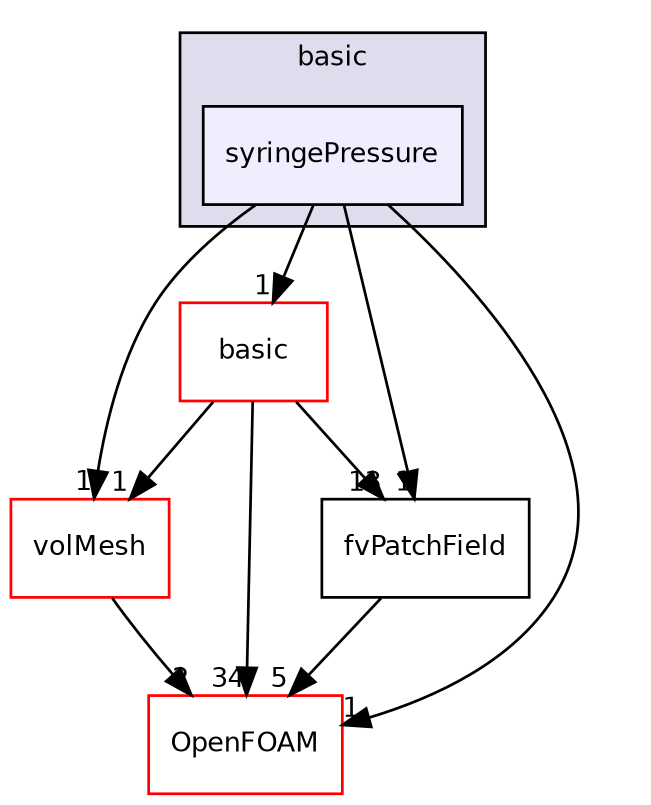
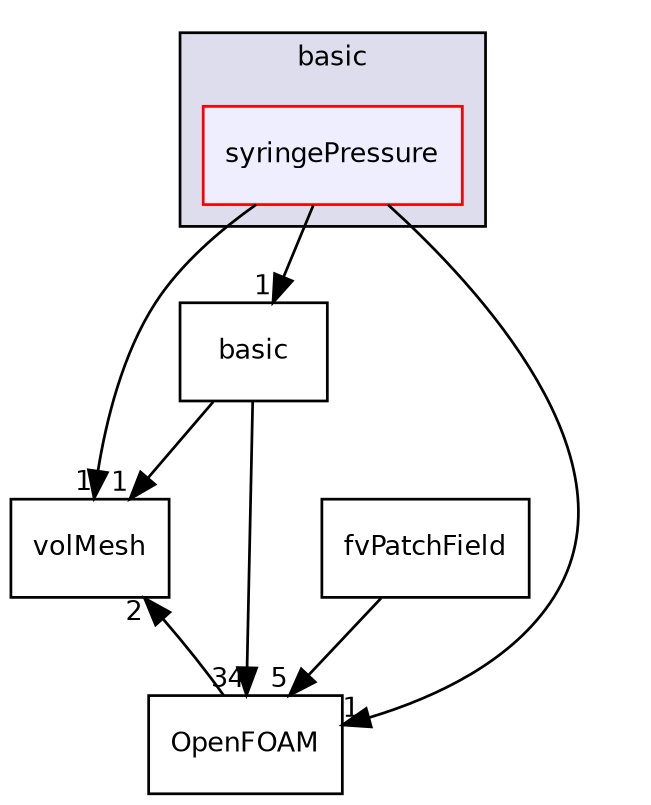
node "syringePressure": color black -> red
edge "syringePressure" -> "fvPatchField": removed
node "basic": color red -> black
edge "basic" -> "fvPatchField": removed
node "volMesh": color red -> black
edge "volMesh" -> "OpenFOAM": reversed
node "OpenFOAM": color red -> black
